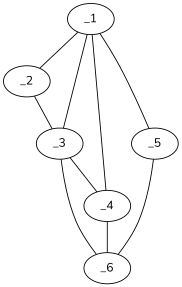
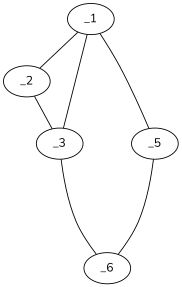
node "_4": removed
